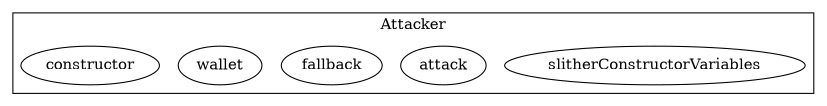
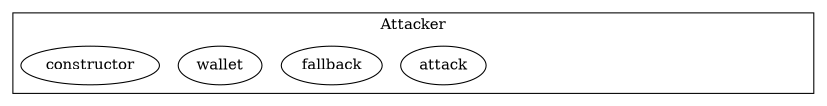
node "slitherConstructorVariables": removed
